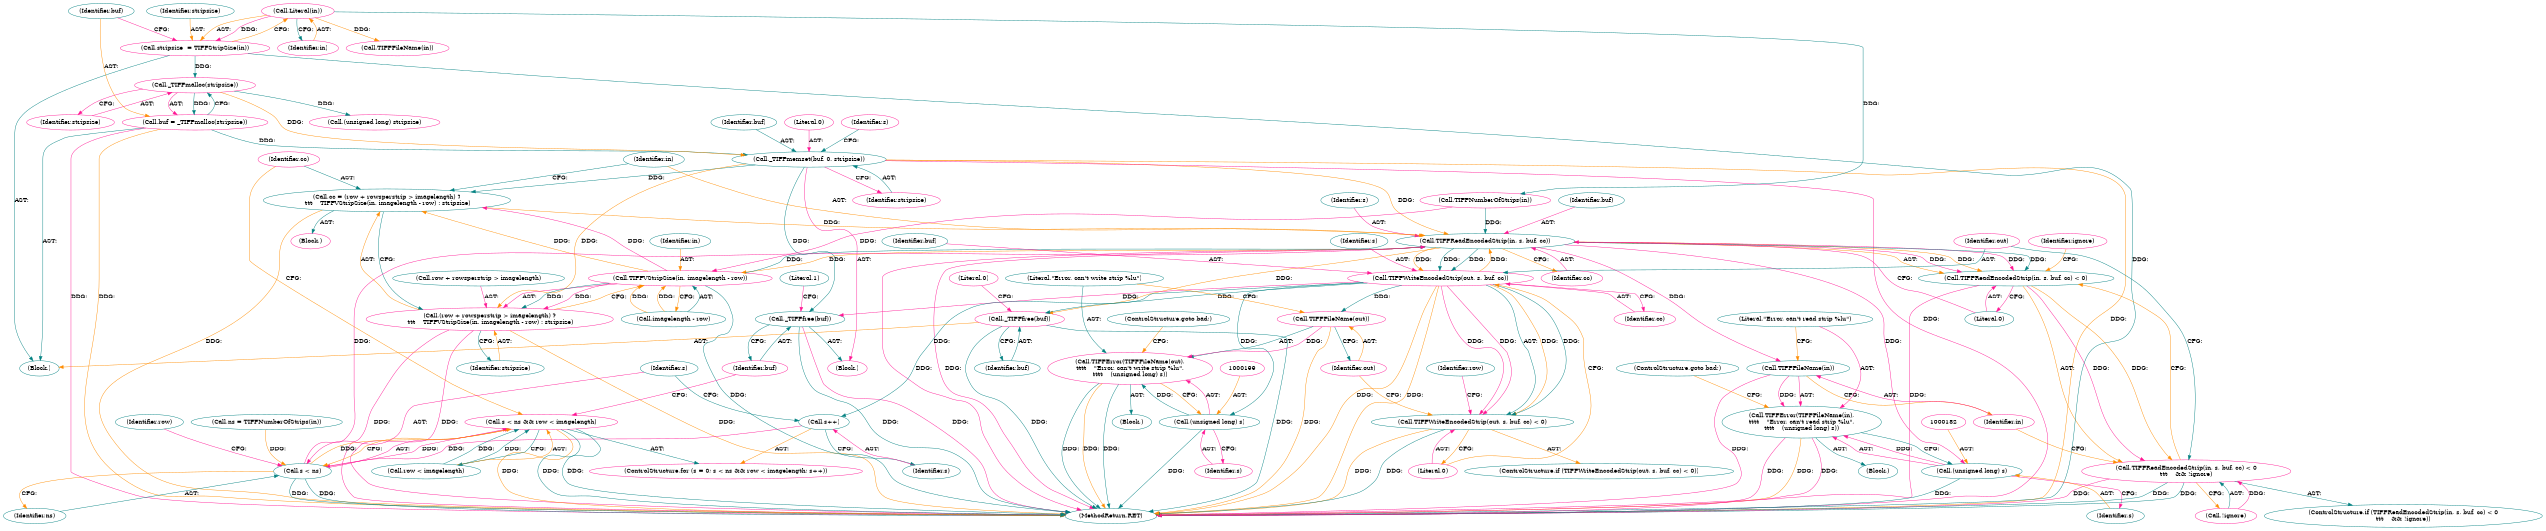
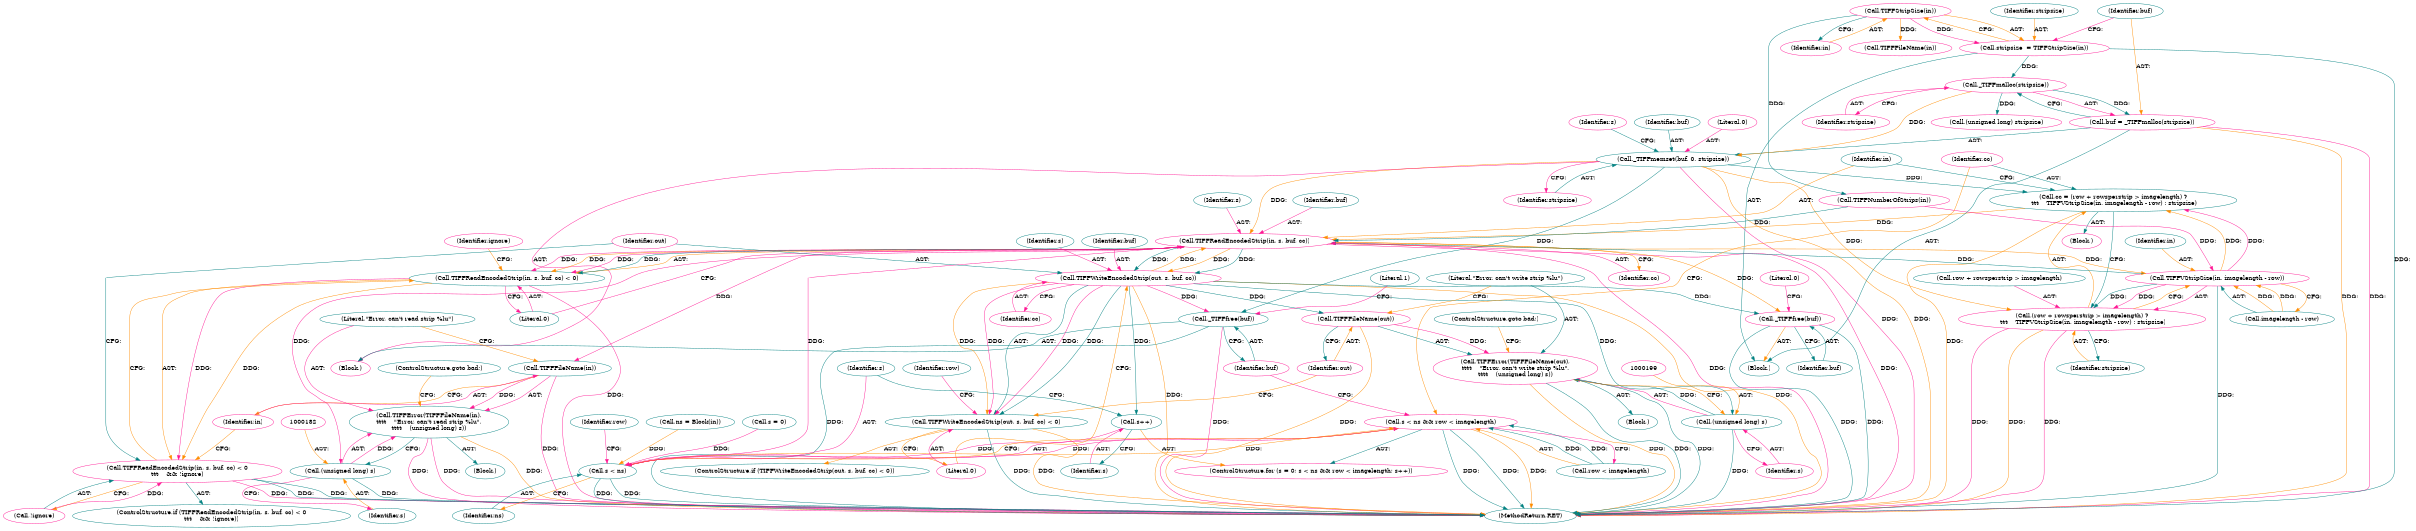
node "(Call,Literal(in))": label "(Call,Literal(in))" -> "(Call,TIFFStripSize(in))"
edge "(Call,buf = _TIFFmalloc(stripsize))" -> "(Call,_TIFFmemset(buf, 0, stripsize))": label "DDG: " -> "AST: "
node "(Call,TIFFReadEncodedStrip(in, s, buf, cc))": color teal -> deeppink
node "(Call,ns = TIFFNumberOfStrips(in))": label "(Call,ns = TIFFNumberOfStrips(in))" -> "(Call,ns = Block(in))"
node "(Call,s = 0)": added
edge "(Call,s < ns && row < imagelength)" -> "(Call,row < imagelength)": color teal -> deeppink
